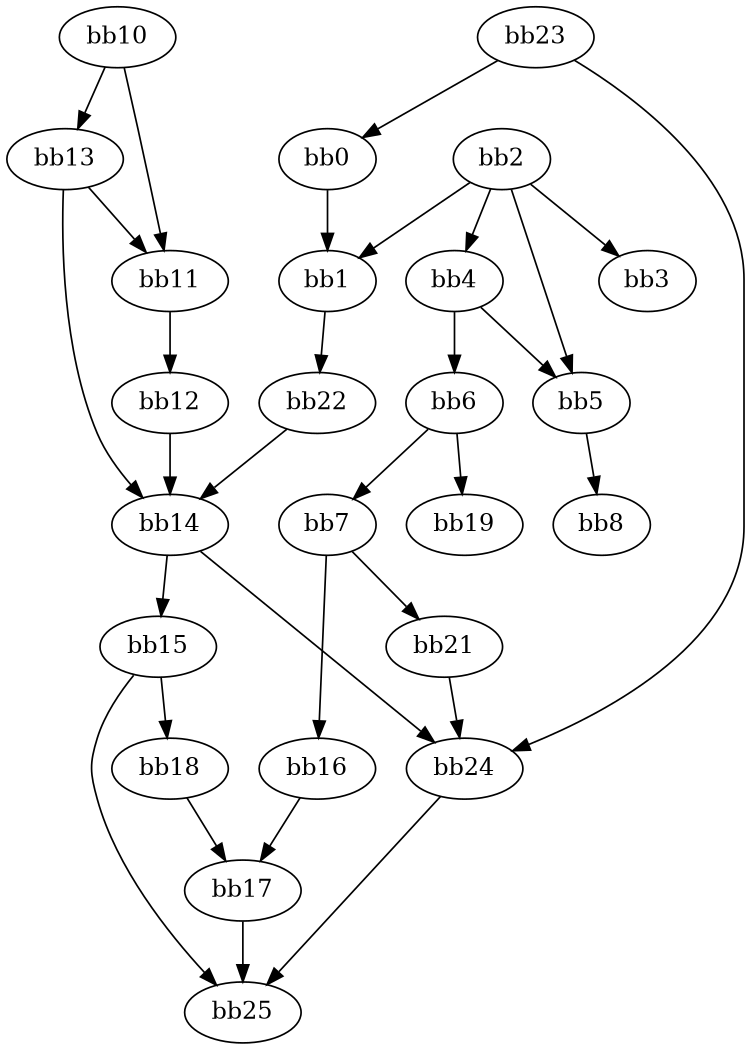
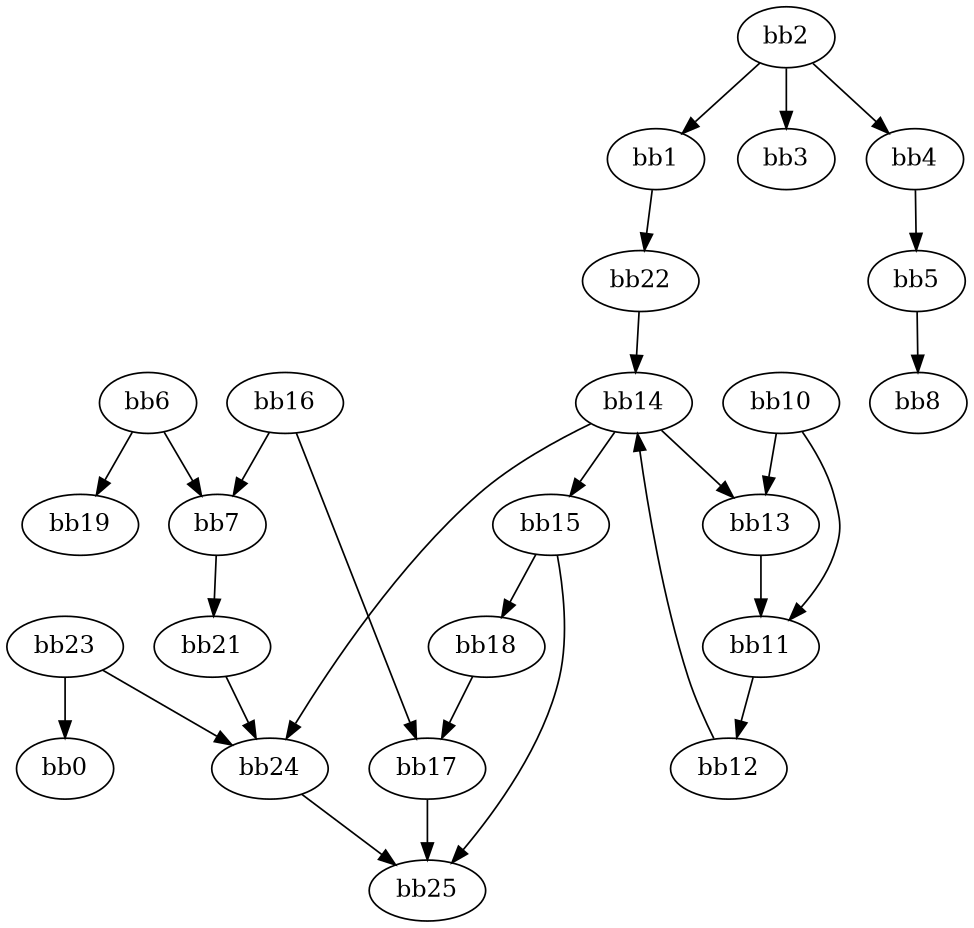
edge "bb0" -> "bb1": removed
edge "bb2" -> "bb5": removed
edge "bb4" -> "bb6": removed
edge "bb13" -> "bb14": reversed
edge "bb7" -> "bb16": reversed
